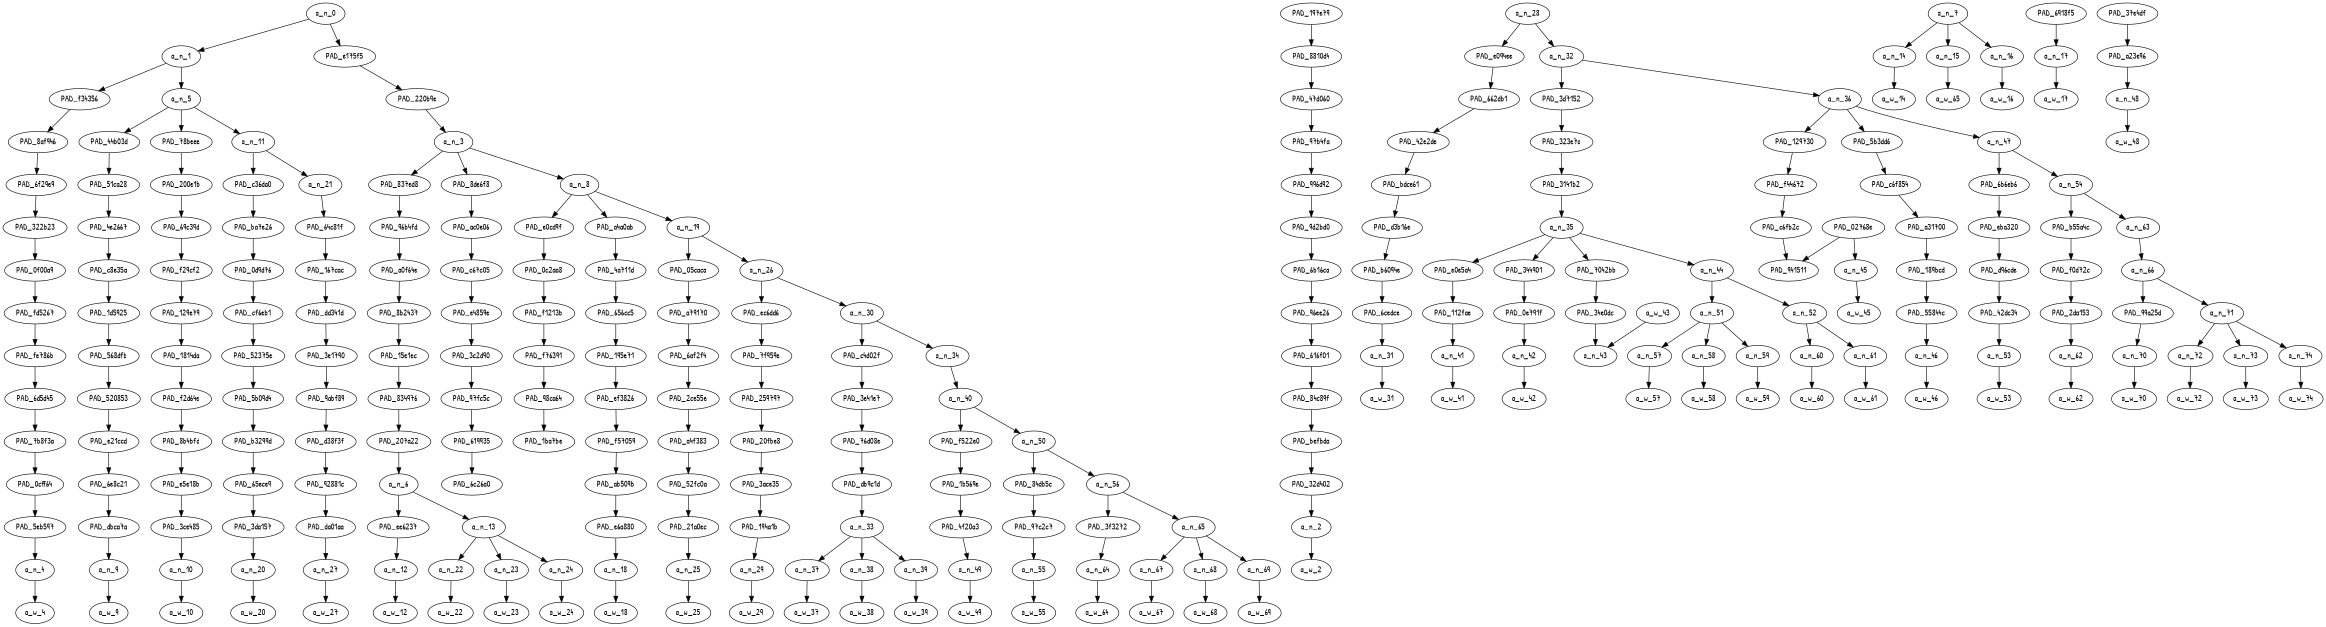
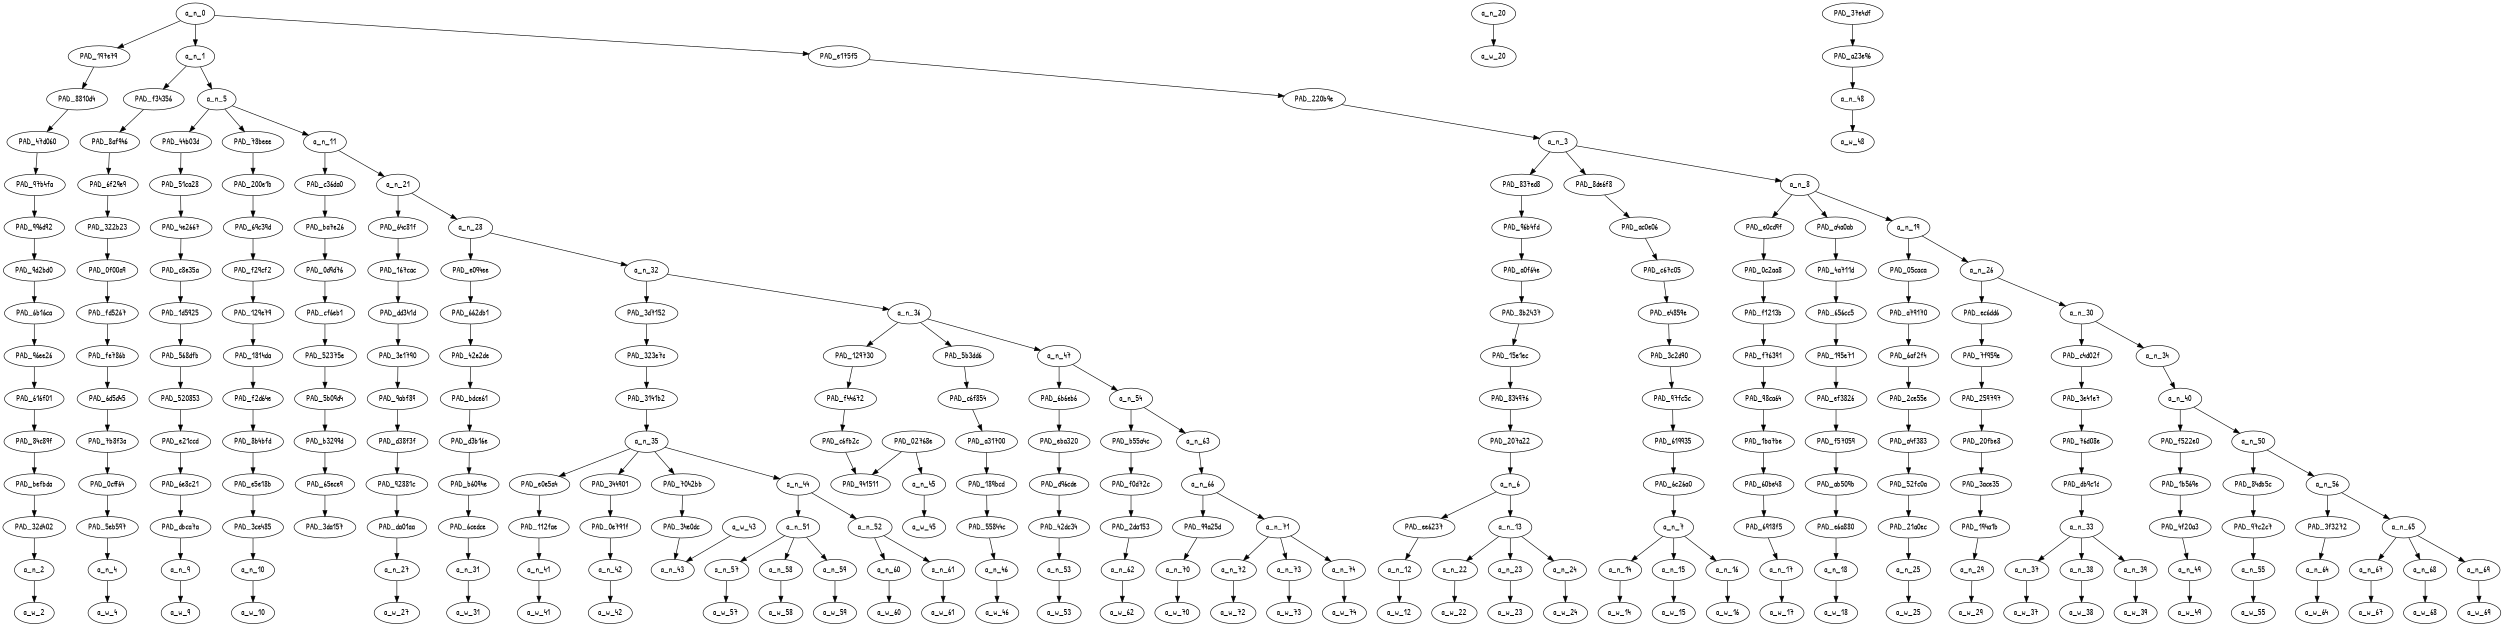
edge "a_n_0" -> "PAD_197e79": added
node "a_w_65": label "a_w_65" -> "a_w_15"
edge "a_n_21" -> "a_n_28": added
node "PAD_60be48": added
edge "PAD_6c26a0" -> "a_n_7": added
edge "PAD_3da157" -> "a_n_20": removed
